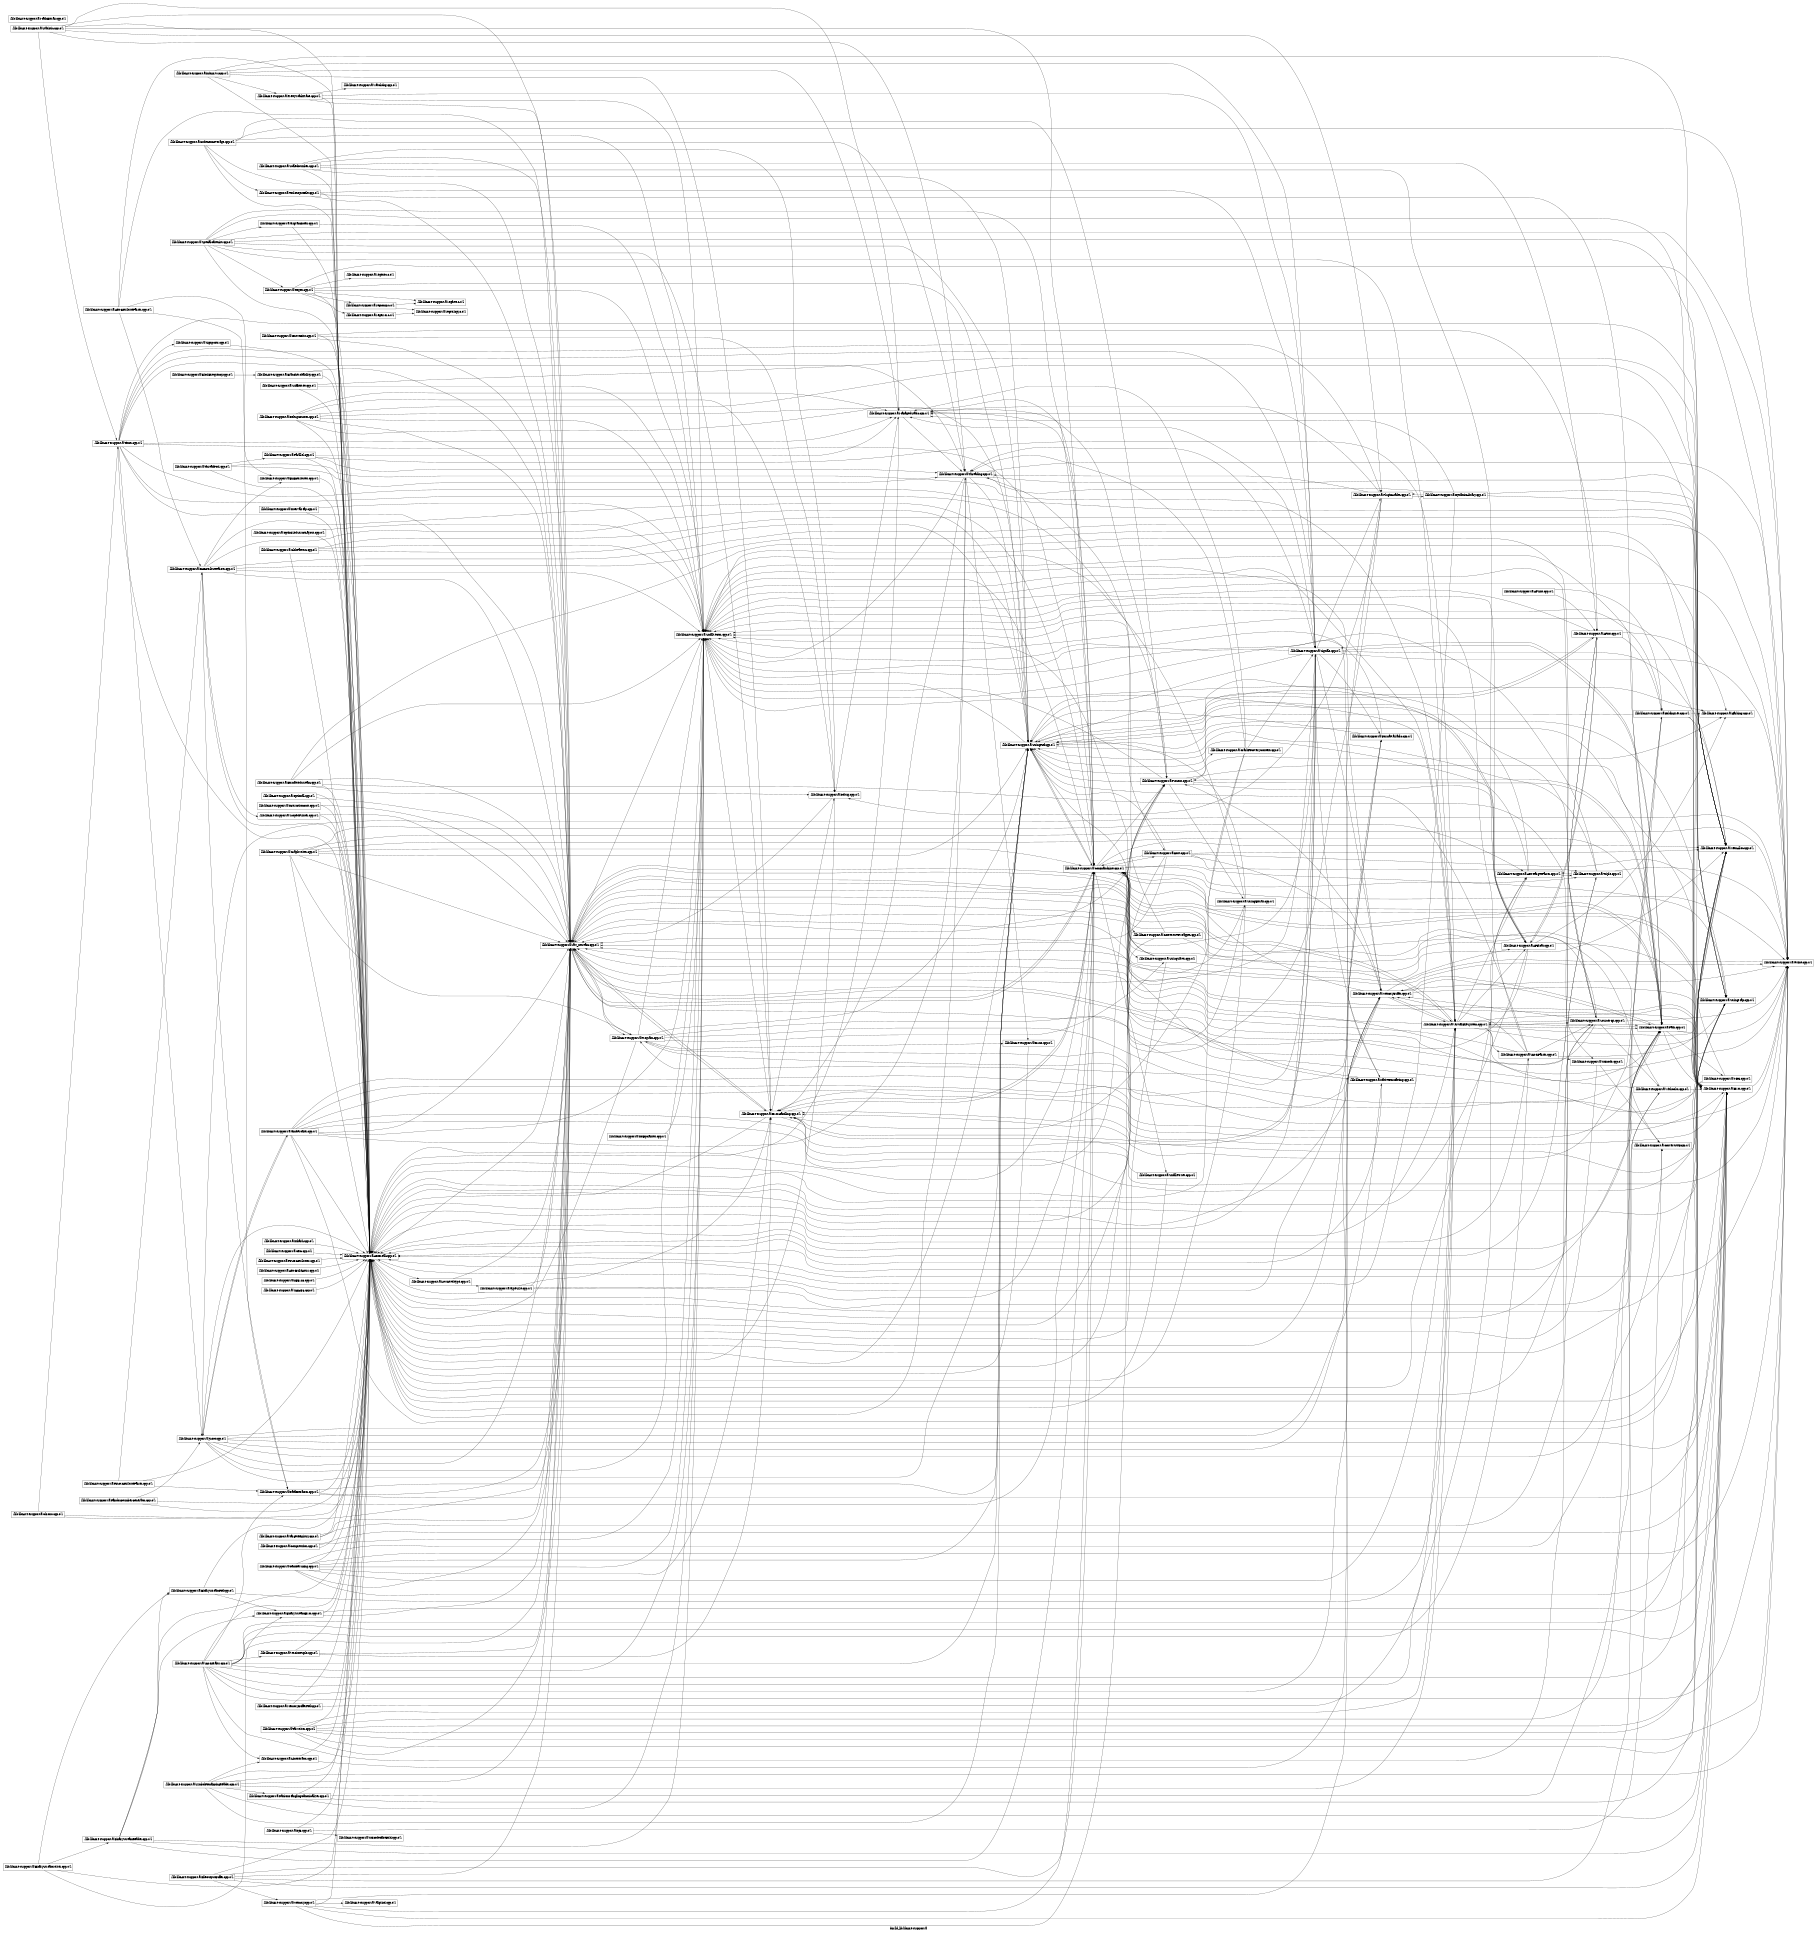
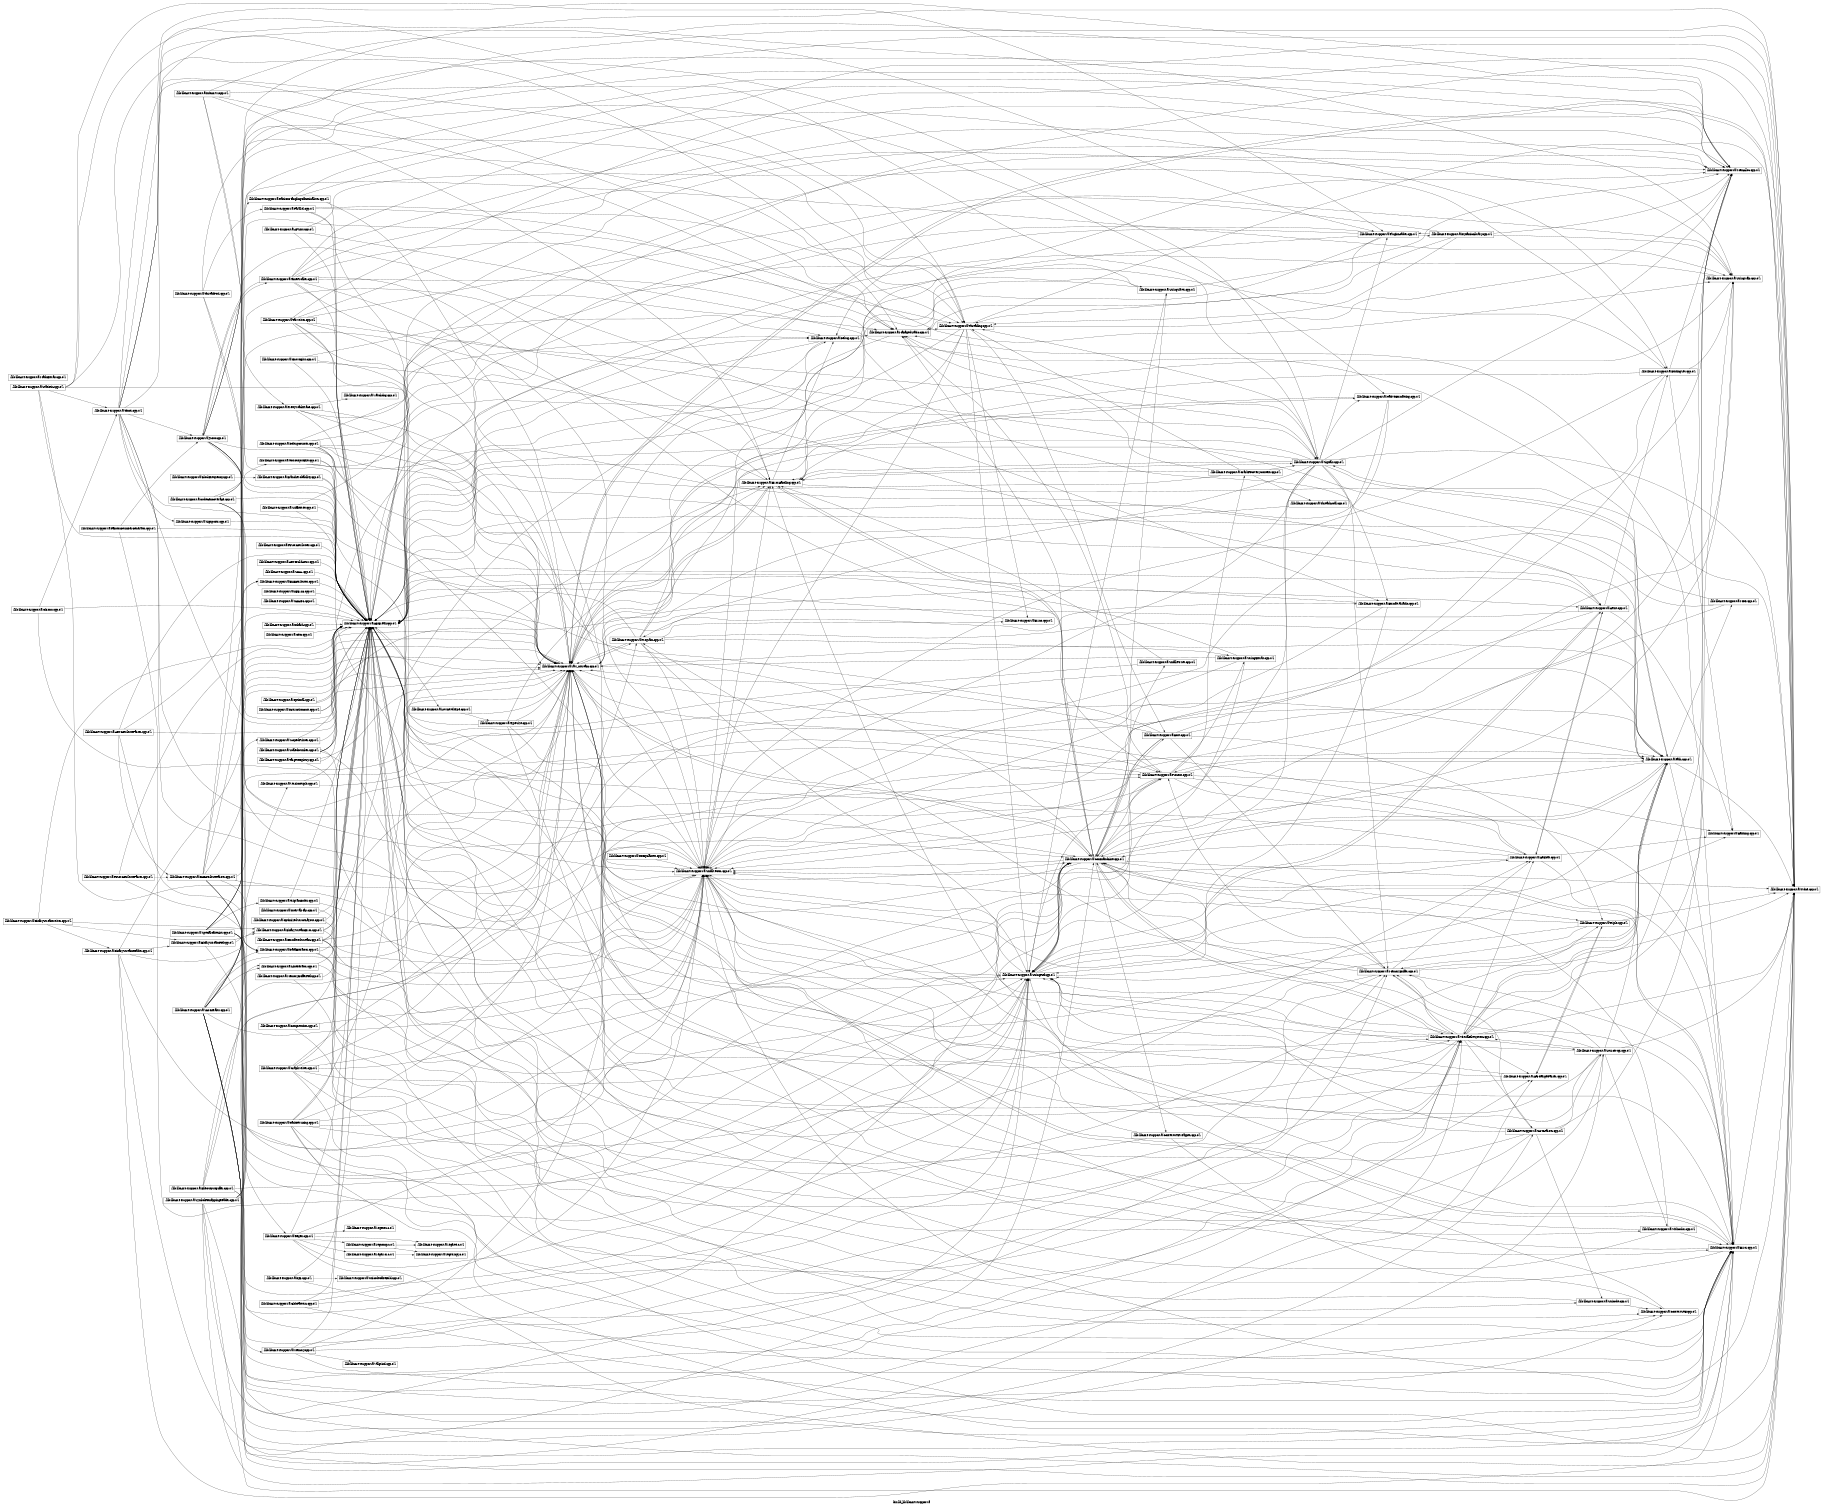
edge "{lib/libLLVMSupport.a(APSInt.cpp.o)}" -> "{lib/libLLVMSupport.a(ABIBreak.cpp.o)}": added
node "{lib/libLLVMSupport.a(ThreadLocal.cpp.o)}": added
edge "{lib/libLLVMSupport.a(FormattedStream.cpp.o)}" -> "{lib/libLLVMSupport.a(SourceMgr.cpp.o)}": now "{lib/libLLVMSupport.a(FormattedStream.cpp.o)}" -> "{lib/libLLVMSupport.a(ConvertUTF.cpp.o)}"
edge "{lib/libLLVMSupport.a(SmallVector.cpp.o)}" -> "{lib/libLLVMSupport.a(VirtualFileSystem.cpp.o)}": reversed
node "{lib/libLLVMSupport.a(SHA1.cpp.o)}": added
edge "{lib/libLLVMSupport.a(APFloat.cpp.o)}" -> "{lib/libLLVMSupport.a(StringRef.cpp.o)}": now "{lib/libLLVMSupport.a(ConvertUTF.cpp.o)}" -> "{lib/libLLVMSupport.a(StringRef.cpp.o)}"
edge "{lib/libLLVMSupport.a(TimeProfiler.cpp.o)}" -> "{lib/libLLVMSupport.a(Error.cpp.o)}": removed
edge "{lib/libLLVMSupport.a(VersionTuple.cpp.o)}" -> "{lib/libLLVMSupport.a(ErrorHandling.cpp.o)}": now "{lib/libLLVMSupport.a(YAMLTraits.cpp.o)}" -> "{lib/libLLVMSupport.a(ErrorHandling.cpp.o)}"
